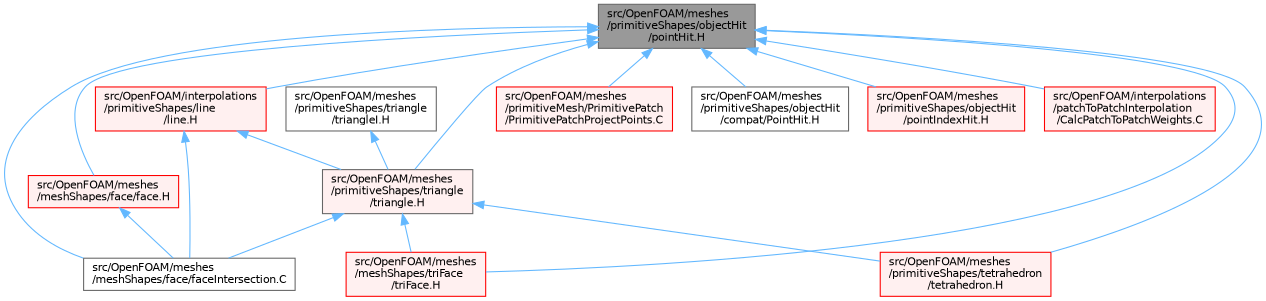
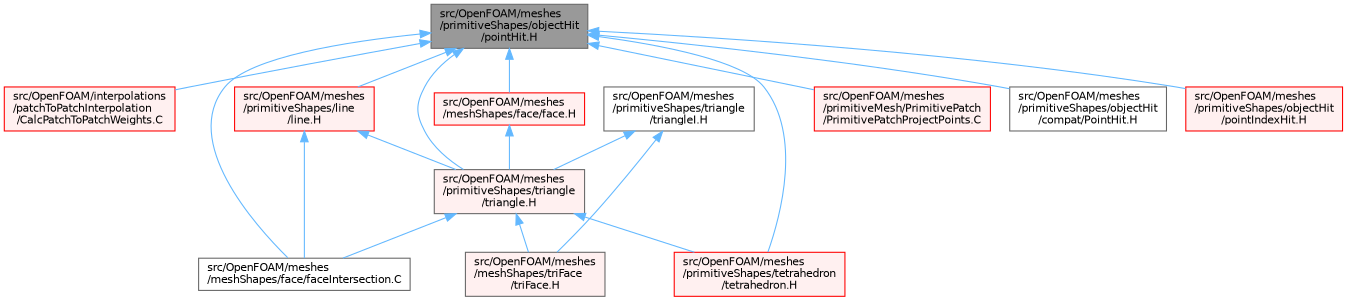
node "src/OpenFOAM/interpolations /primitiveShapes/line /line.H": label "src/OpenFOAM/interpolations /primitiveShapes/line /line.H" -> "src/OpenFOAM/meshes /primitiveShapes/line /line.H"
edge "src/OpenFOAM/meshes /meshShapes/triFace /triFace.H" -> "src/OpenFOAM/meshes /primitiveShapes/objectHit /pointHit.H": now "src/OpenFOAM/meshes /meshShapes/triFace /triFace.H" -> "src/OpenFOAM/meshes /primitiveShapes/triangle /triangleI.H"
edge "src/OpenFOAM/meshes /meshShapes/face/faceIntersection.C" -> "src/OpenFOAM/meshes /meshShapes/face/face.H": now "src/OpenFOAM/meshes /primitiveShapes/triangle /triangle.H" -> "src/OpenFOAM/meshes /meshShapes/face/face.H"
node "src/OpenFOAM/meshes /meshShapes/triFace /triFace.H": color red -> grey40
